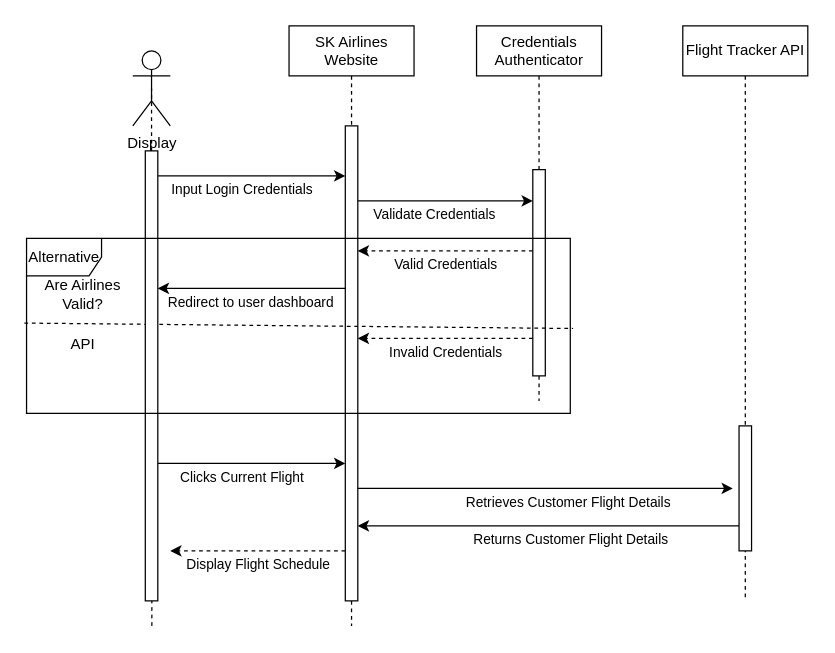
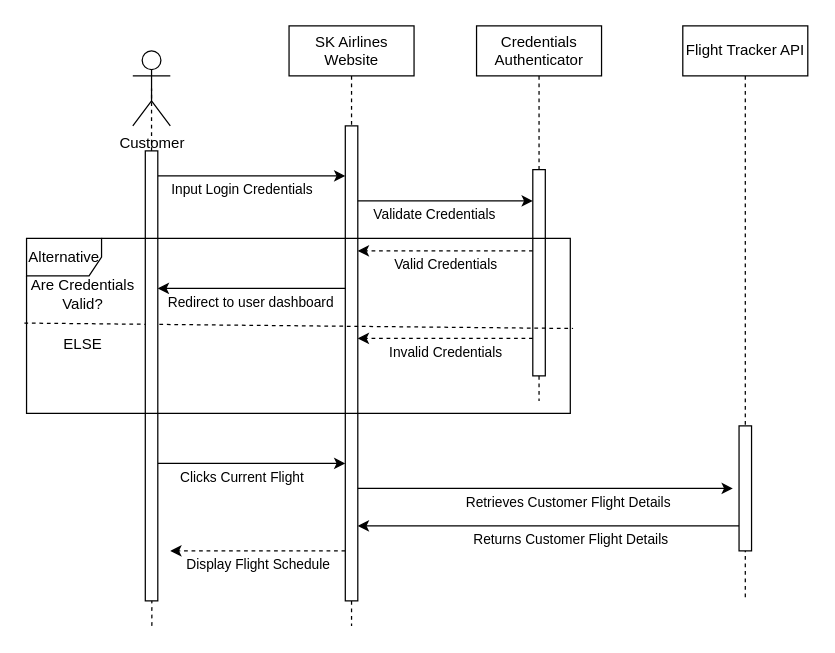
node "Display": label "Display" -> "Customer"
node "Are Airlines Valid?": label "Are Airlines Valid?" -> "Are Credentials Valid?"
node "API": label "API" -> "ELSE"
